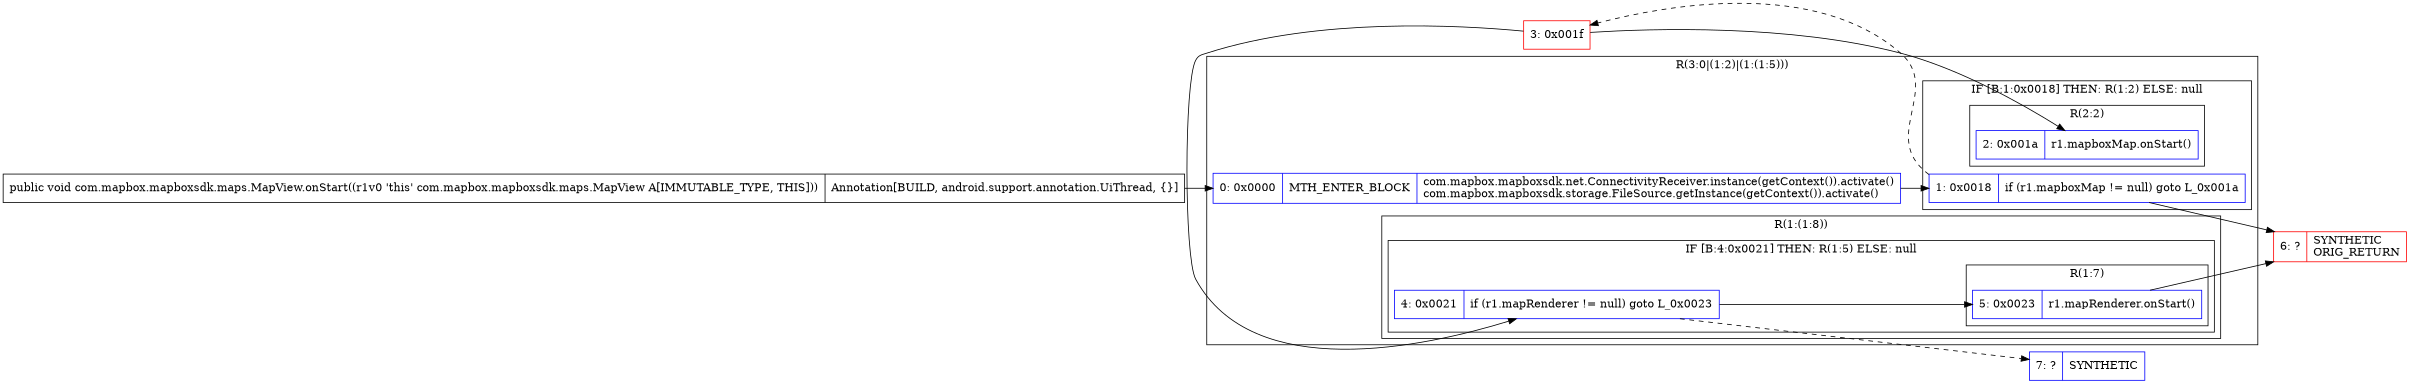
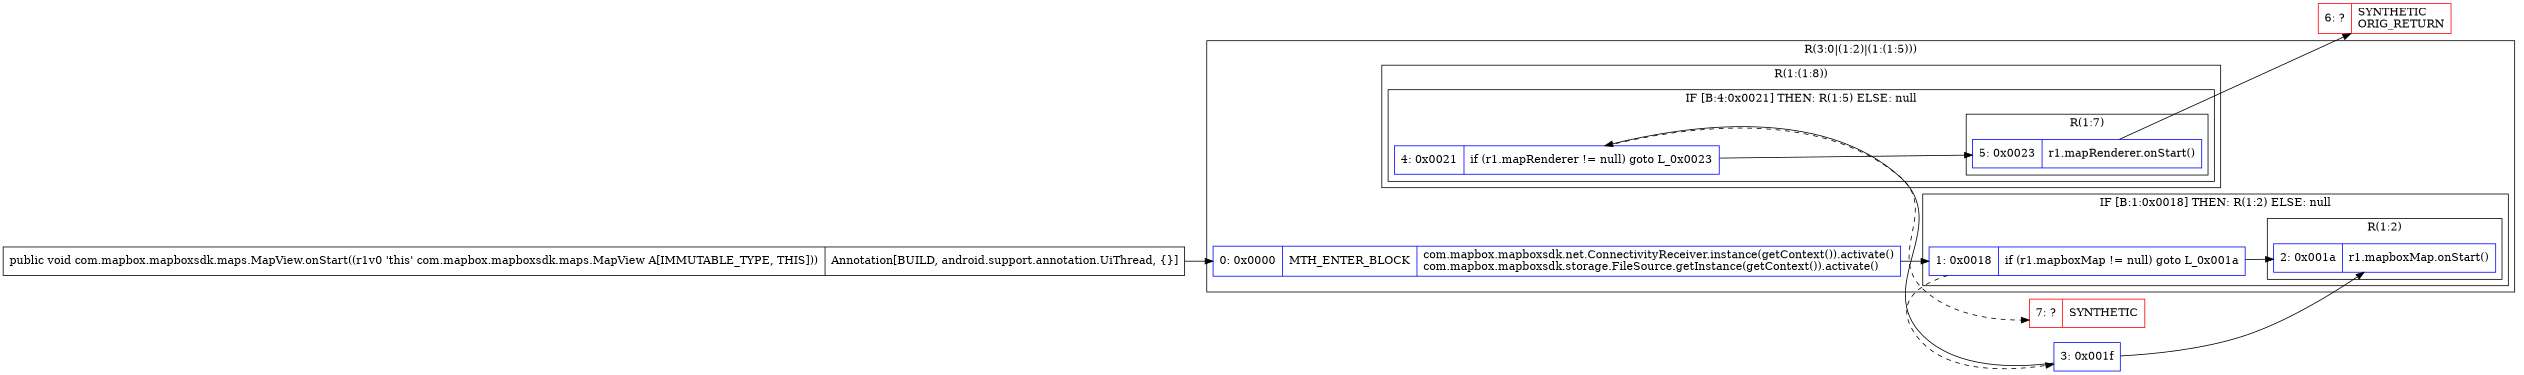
node "3: 0x001f": color red -> blue
cluster "R(2:2)": label "R(2:2)" -> "R(1:2)"
edge "1: 0x0018" -> "6: ?": now "1: 0x0018" -> "2: 0x001a"
node "7: ?": color blue -> red
